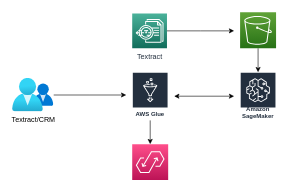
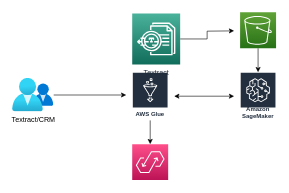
node "Textract": size 35x35 -> 48x51
